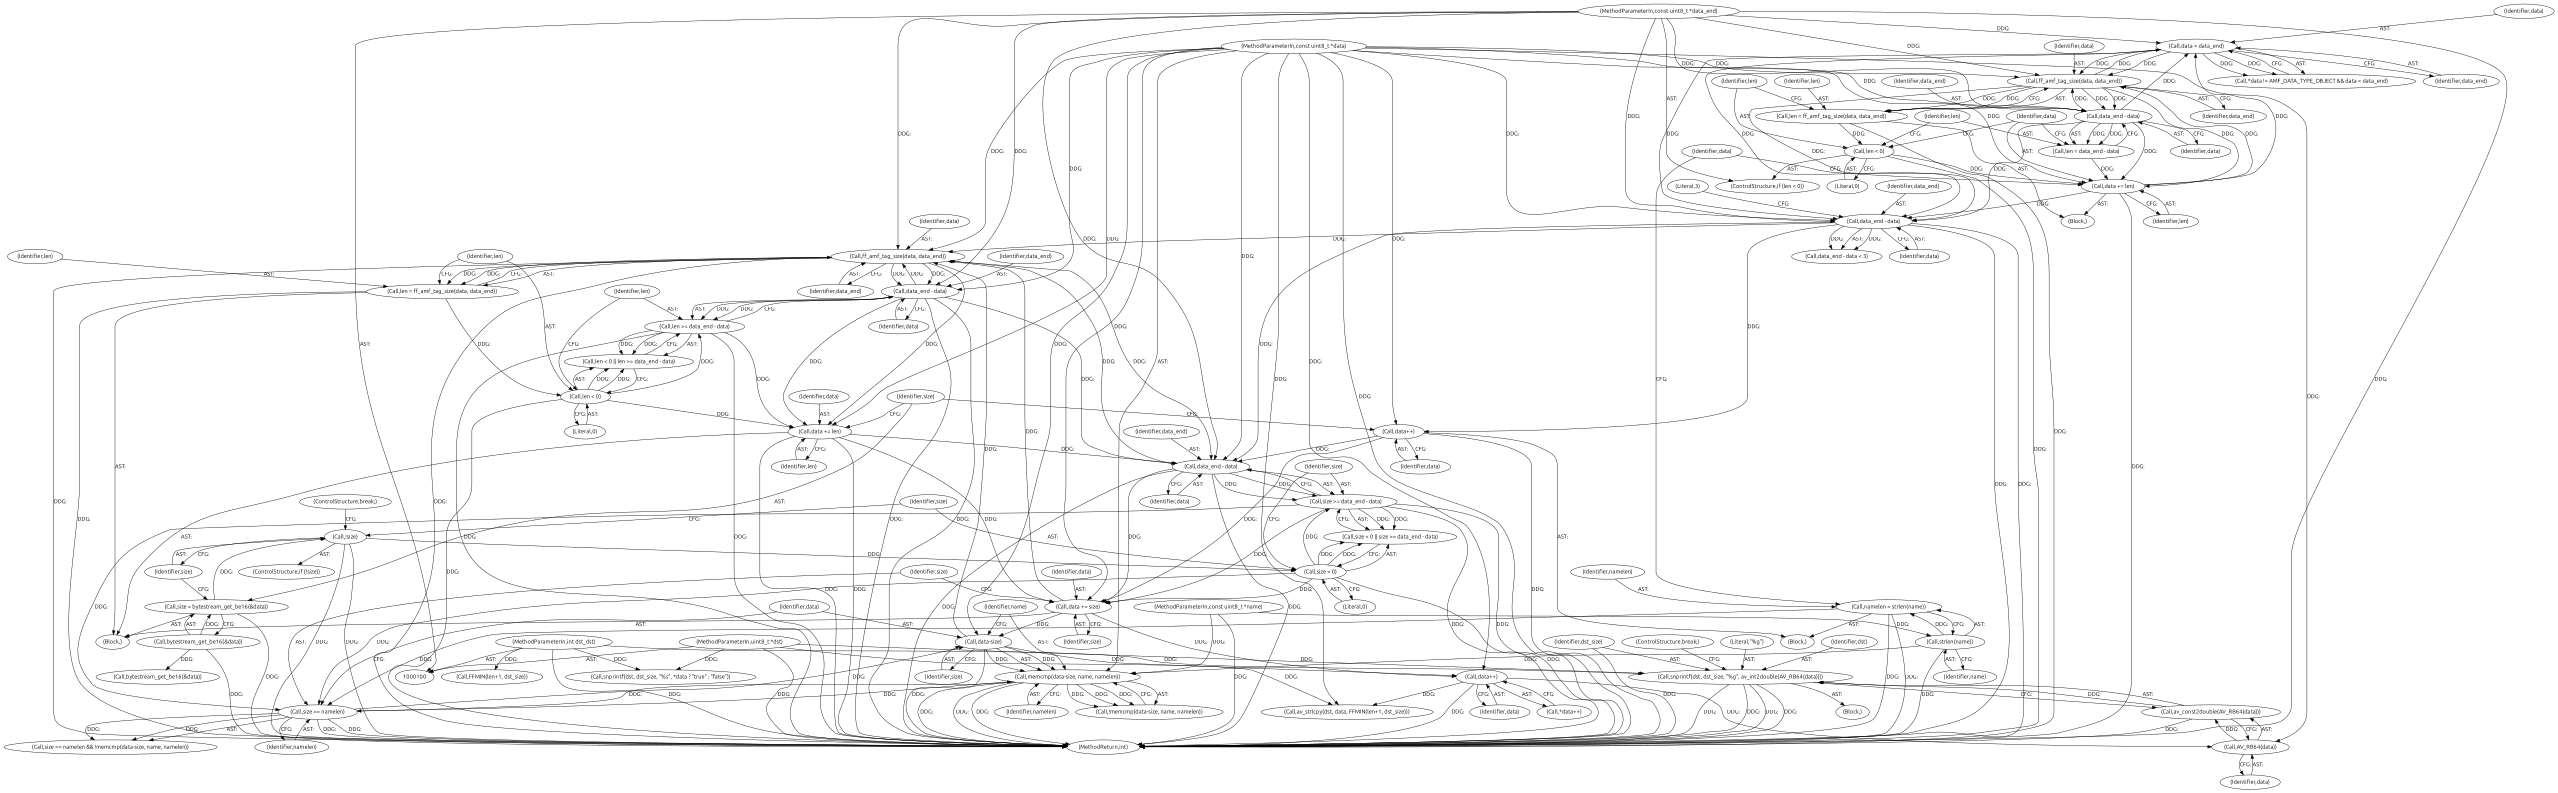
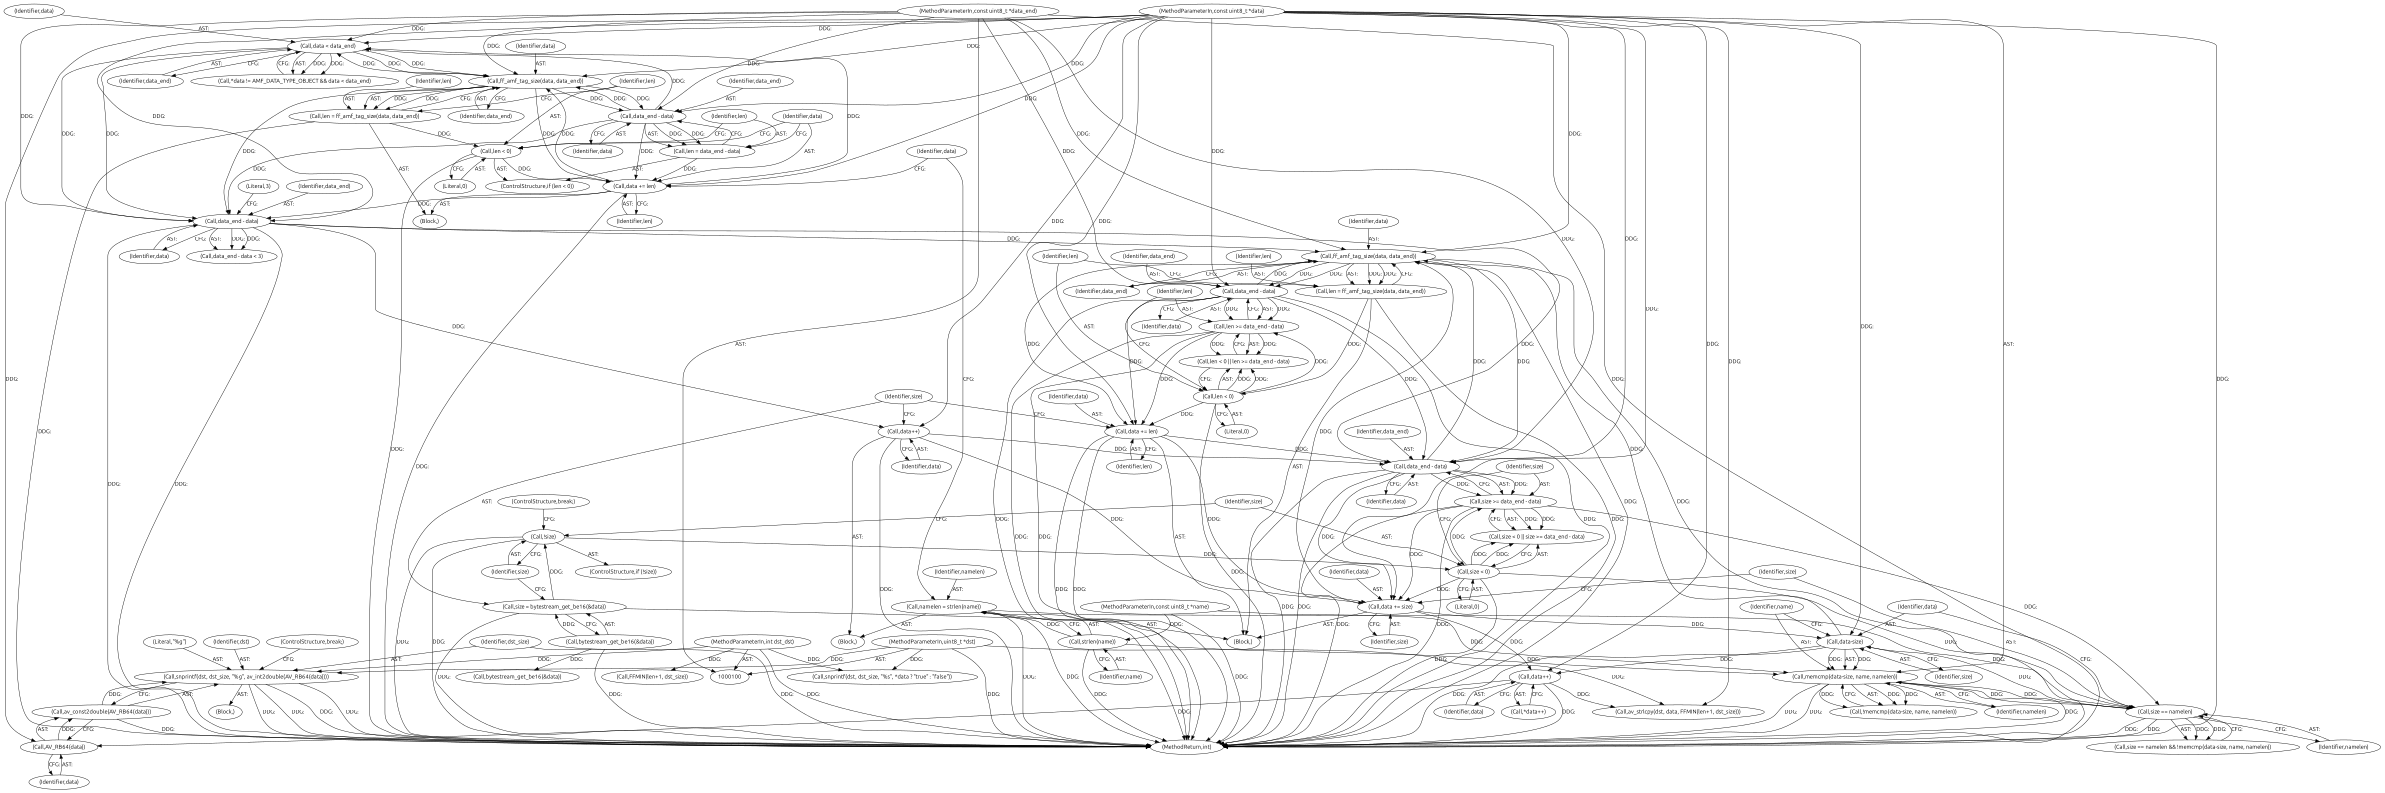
edge "(MethodParameterIn,const uint8_t *data)" -> "(Call,data < data_end)": added, label "DDG:"
edge "(MethodParameterIn,const uint8_t *data_end)" -> "(ControlStructure,if (len < 0))": now "(Call,len = data_end - data)" -> "(ControlStructure,if (len < 0))"
edge "(Call,size == namelen && !memcmp(data-size, name, namelen))" -> "(Call,size == namelen)": added, label "CFG:"
